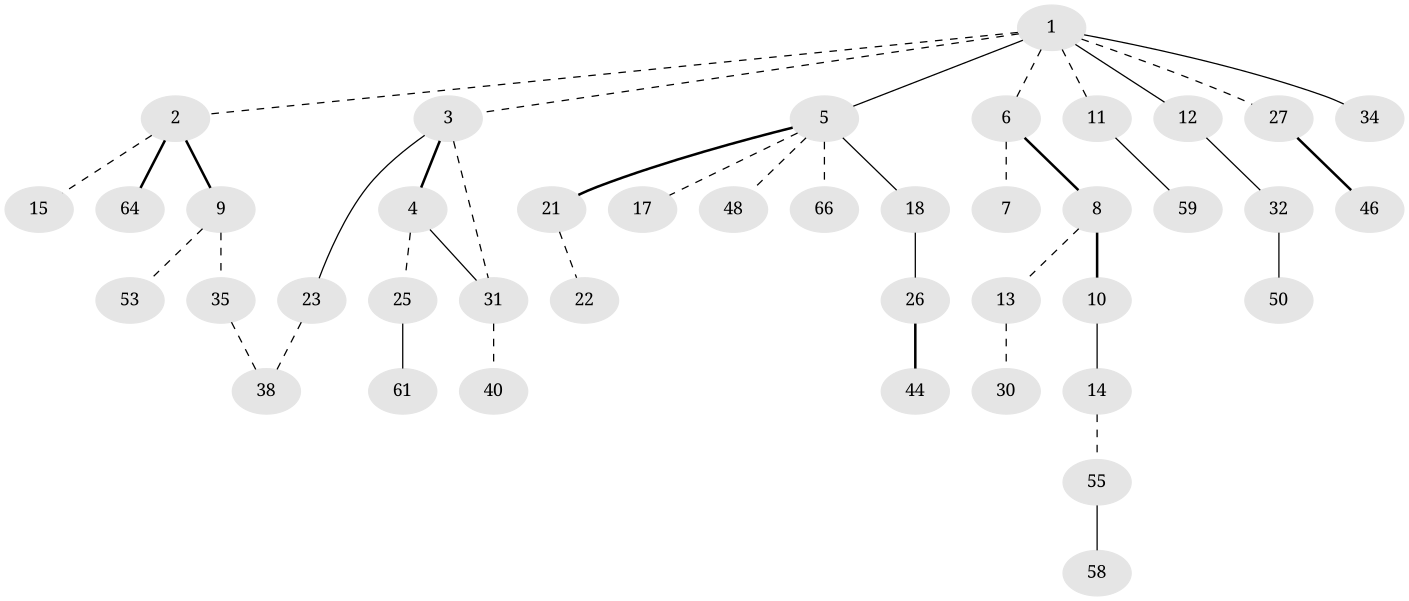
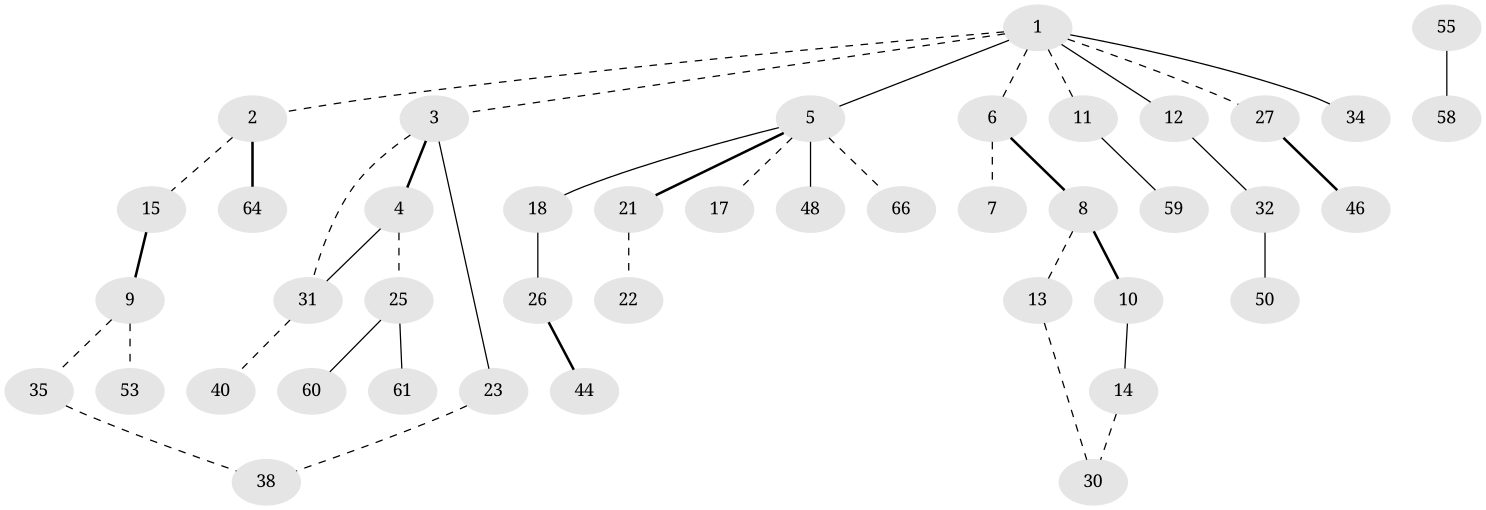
edge "2" -- "9": now "15" -- "9"
edge "5" -- "48": style dashed -> solid
node "60": added
edge "14" -- "55": now "14" -- "30"
